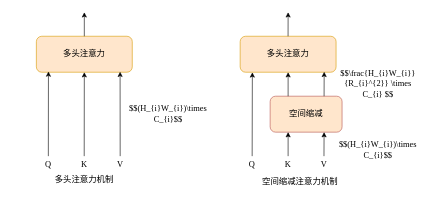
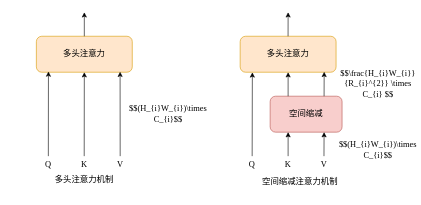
node "空间缩减": fillcolor #ffe6cc -> #f8cecc
